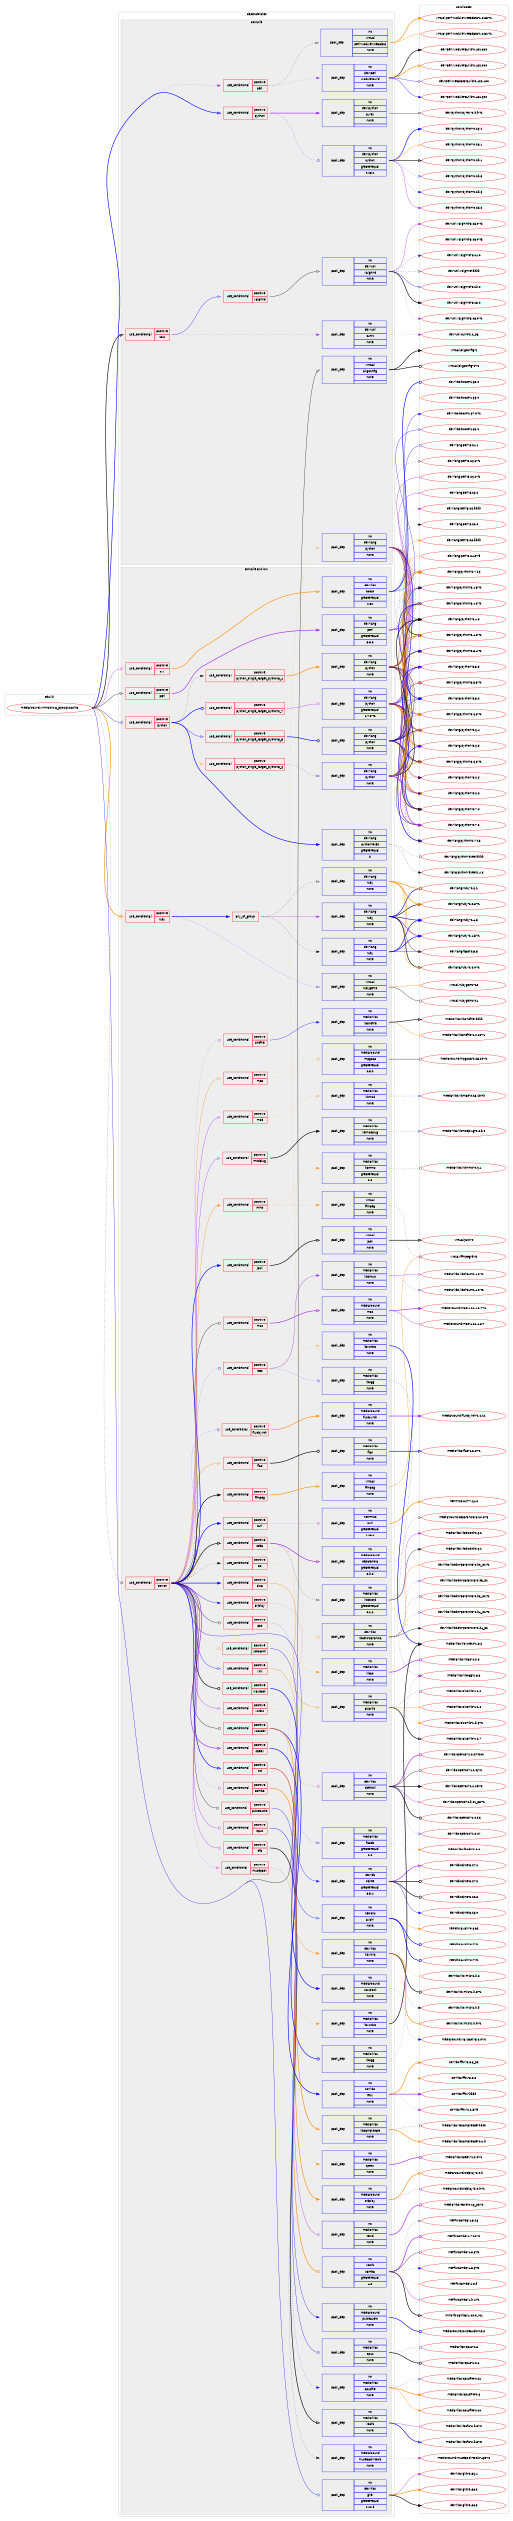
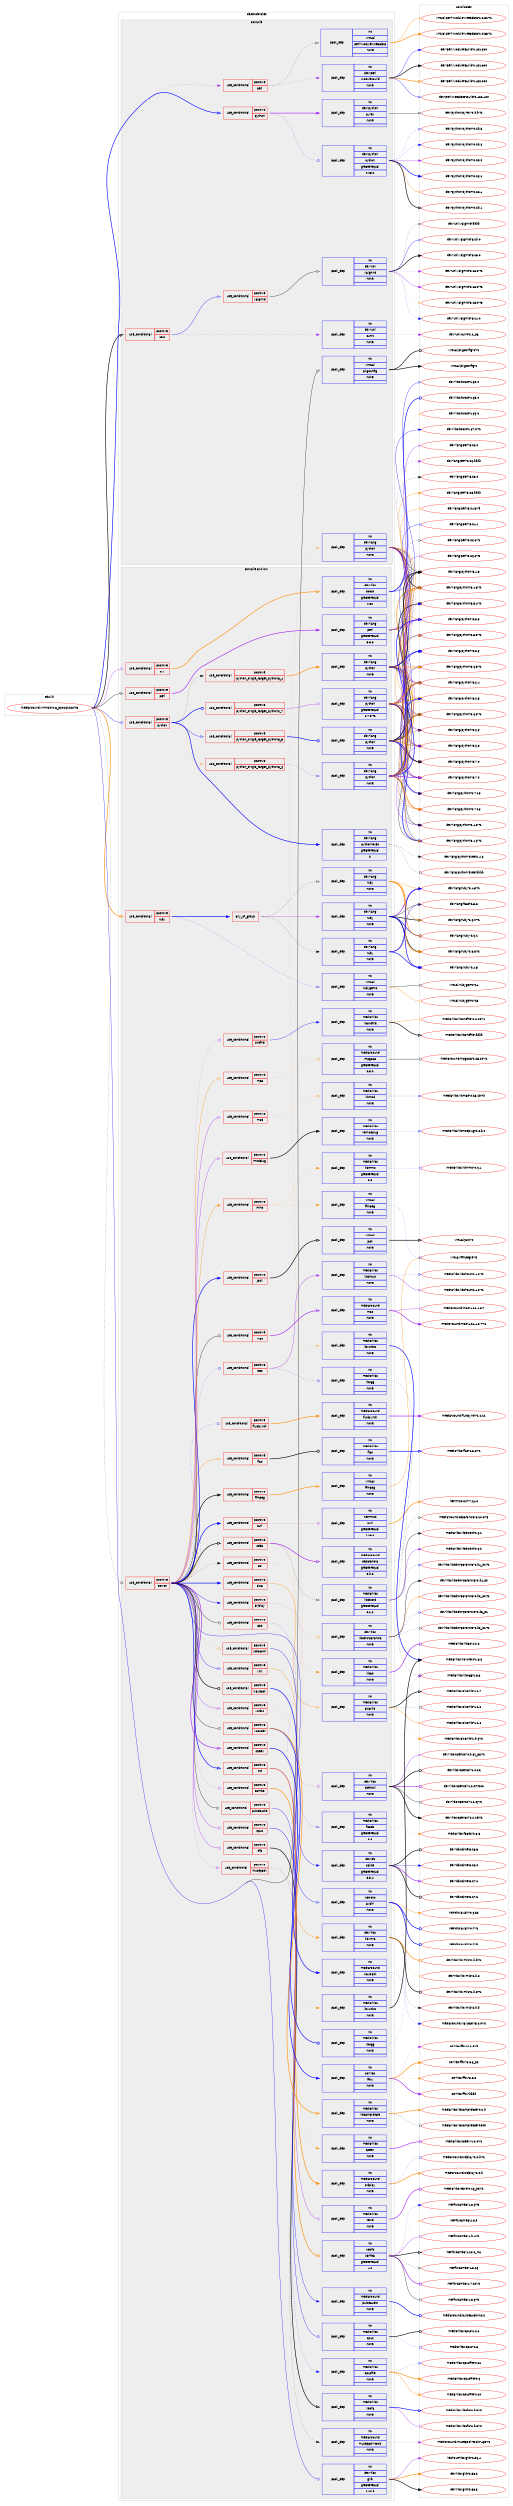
node "dev-libs/openssl-1.0.2r": removed
node "mms-fs/samba-4.10.0_rc4": label "mms-fs/samba-4.10.0_rc4" -> "net-fs/samba-4.10.0_rc4"
node "dev-libs/glib-2.56.4": label "dev-libs/glib-2.56.4" -> "libshout-libs/glib-2.56.4"
